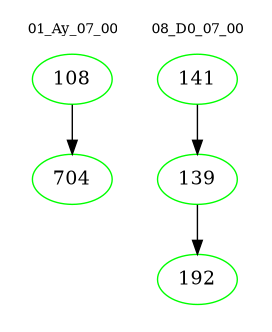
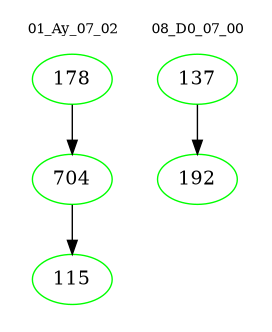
cluster "01_Ay_07_00": label "01_Ay_07_00" -> "01_Ay_07_02"
node "108": label "108" -> "178"
node "141": removed
node "139": label "139" -> "137"
node "115": added
